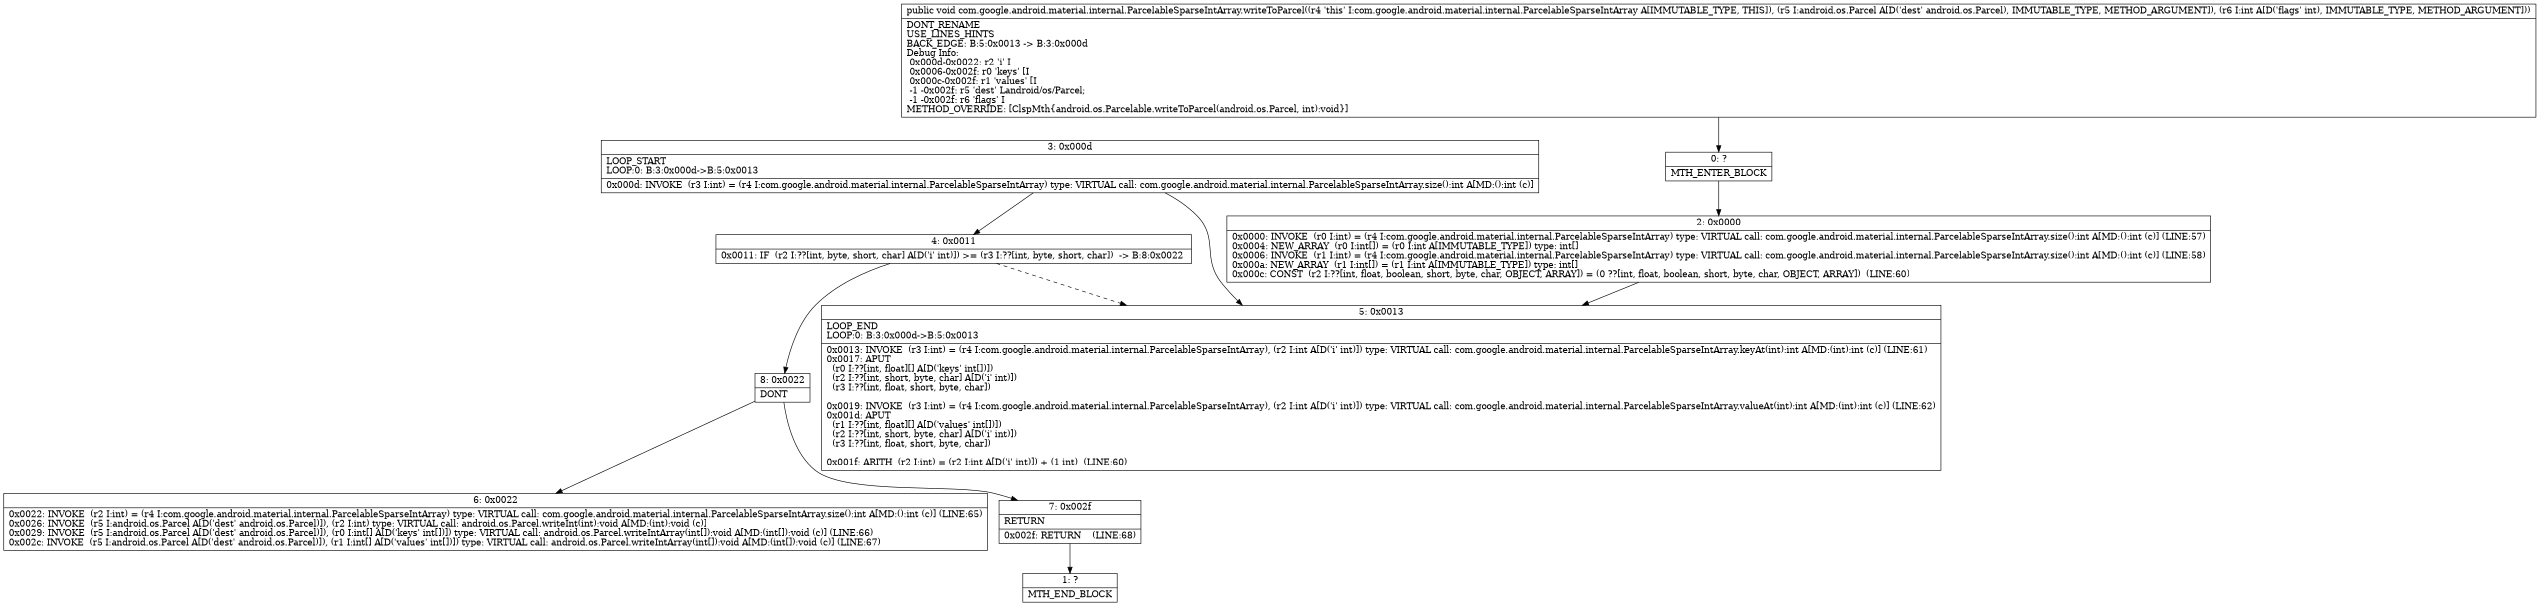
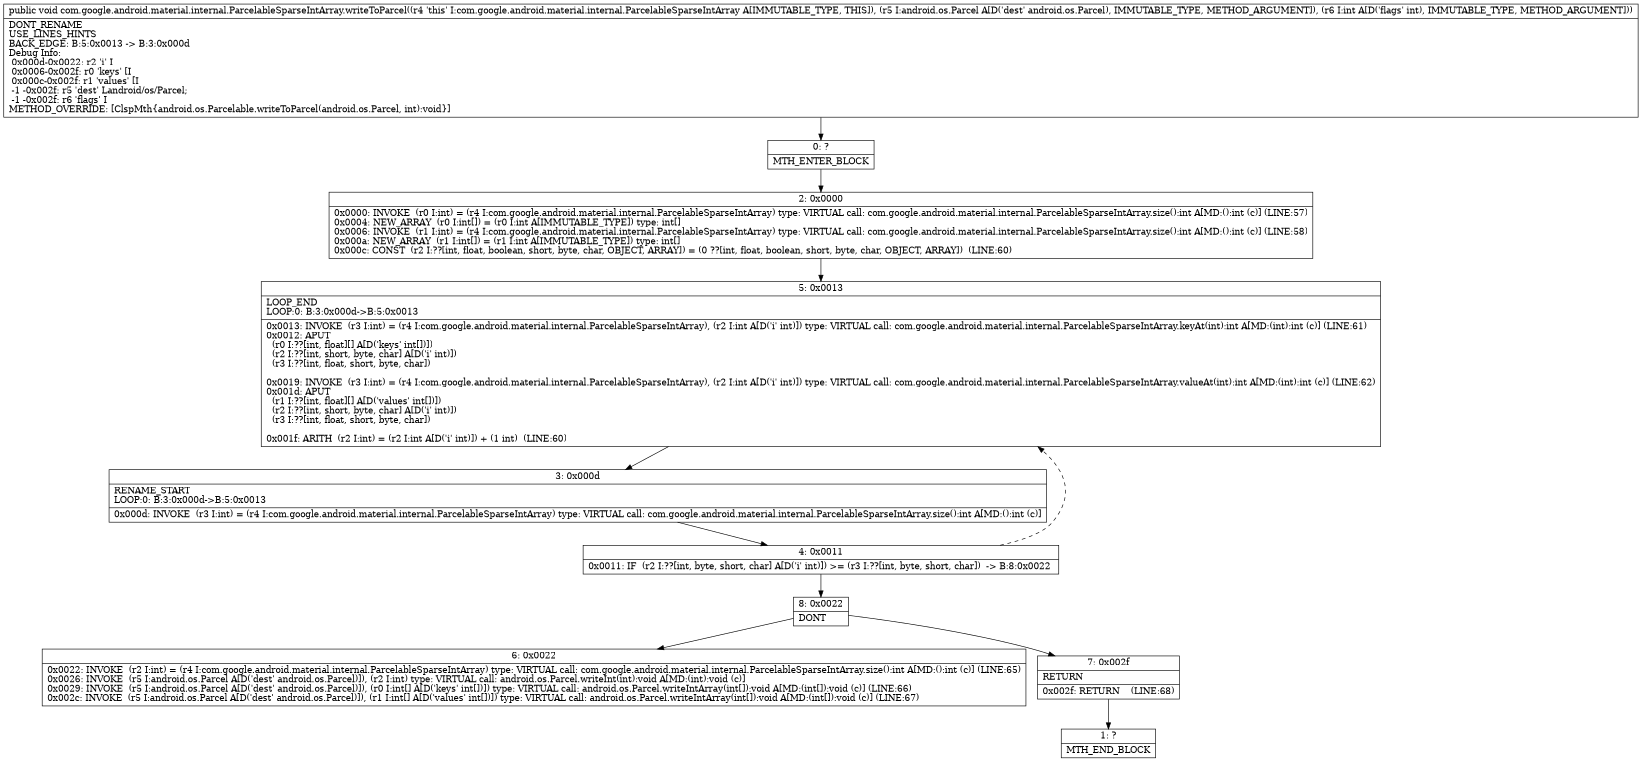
node "3: 0x000d": text "LOOP_START" -> "RENAME_START"
edge "3: 0x000d" -> "5: 0x0013": reversed
node "5: 0x0013": text "0x0017: APUT" -> "0x0012: APUT"
